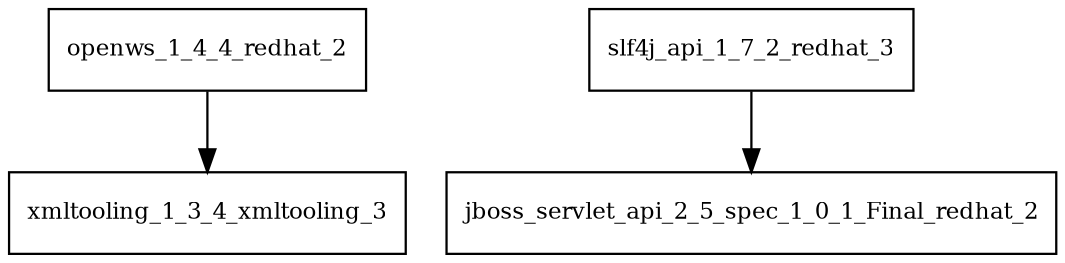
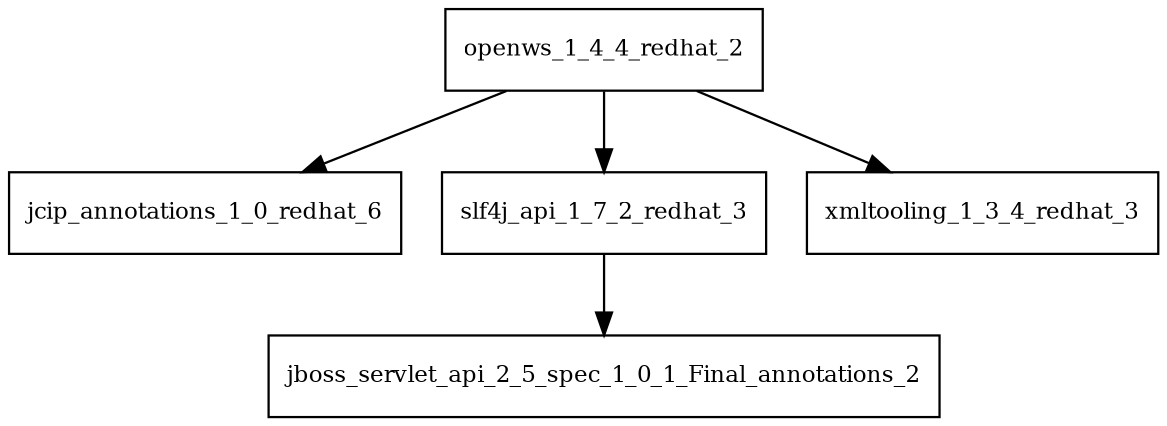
edge "openws_1_4_4_redhat_2" -> "slf4j_api_1_7_2_redhat_3": added
node "jcip_annotations_1_0_redhat_6": added
node "xmltooling_1_3_4_xmltooling_3": label "xmltooling_1_3_4_xmltooling_3" -> "xmltooling_1_3_4_redhat_3"
node "jboss_servlet_api_2_5_spec_1_0_1_Final_redhat_2": label "jboss_servlet_api_2_5_spec_1_0_1_Final_redhat_2" -> "jboss_servlet_api_2_5_spec_1_0_1_Final_annotations_2"
